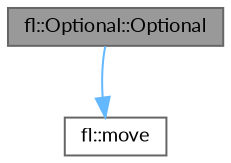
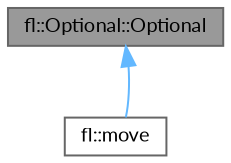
edge "fl::Optional::Optional" -> "fl::move": reversed
